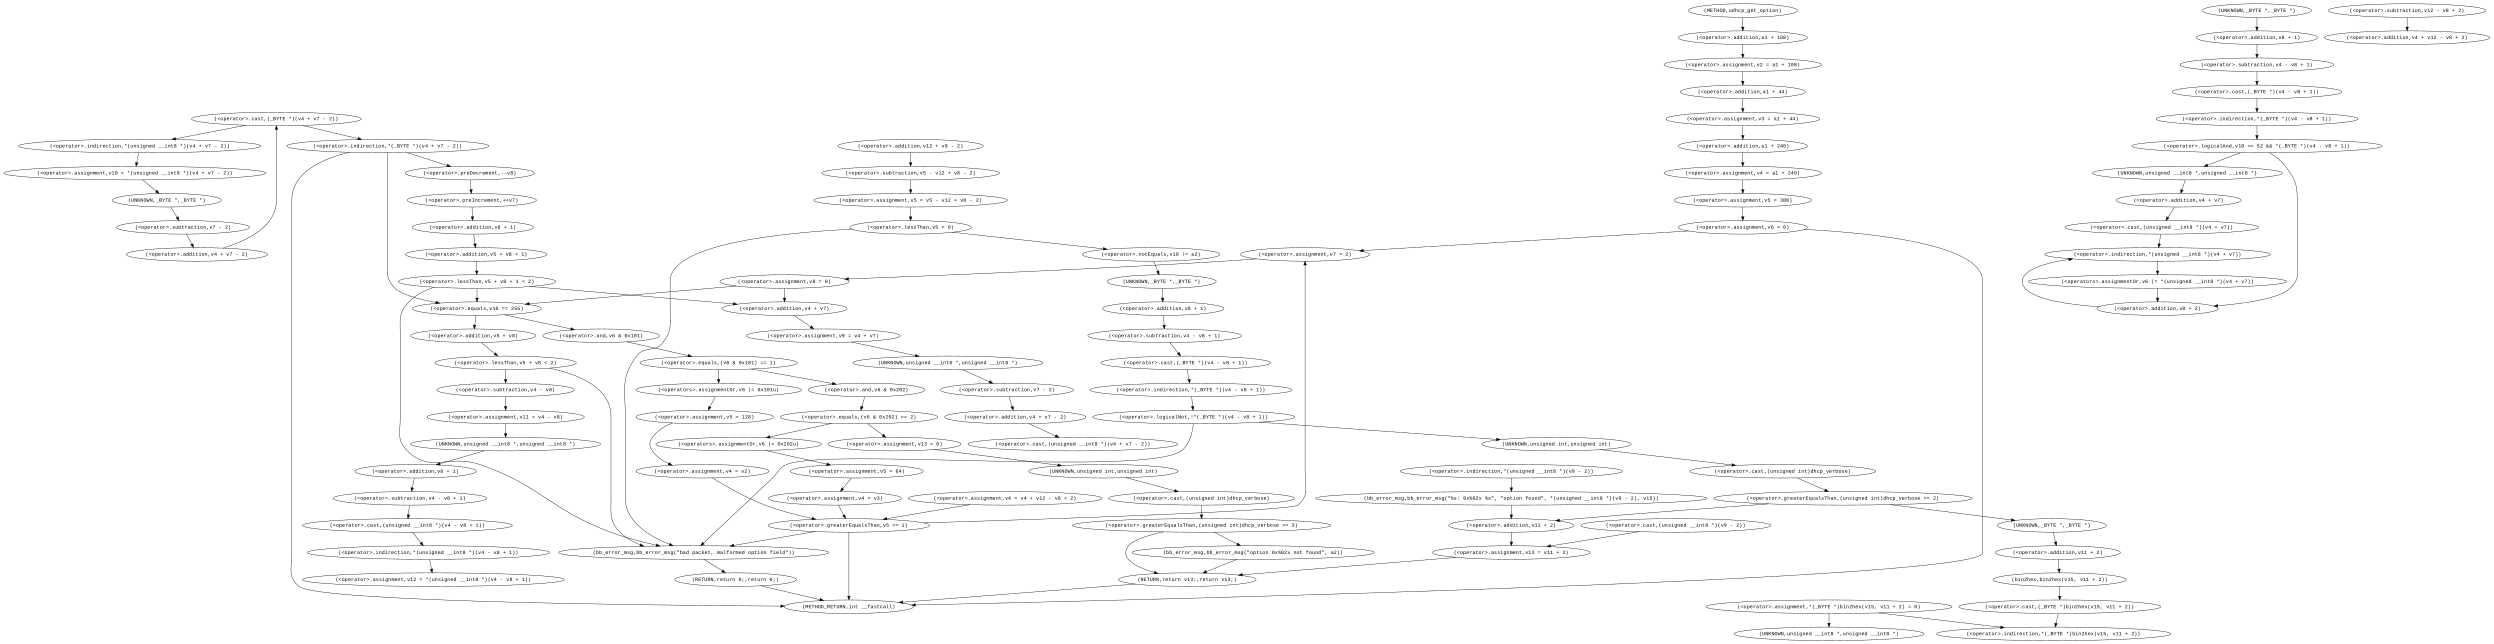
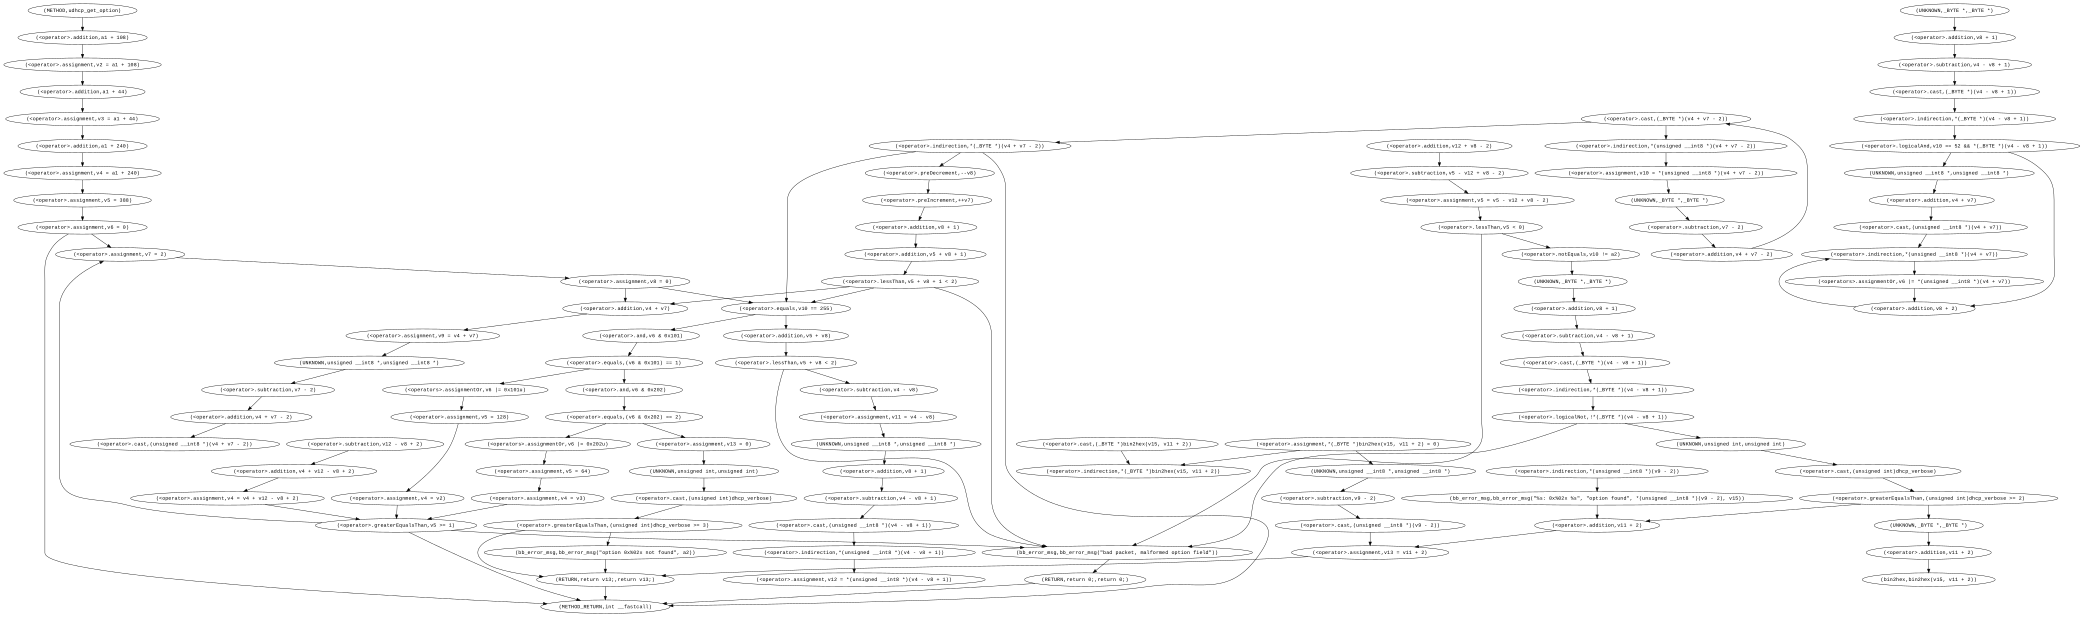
edge "(<operator>.addition,v4 + v12 - v8 + 2)" -> "(<operator>.assignment,v4 = v4 + v12 - v8 + 2)": added
node "(<operator>.subtraction,v9 - 2)": added
edge "(bin2hex,bin2hex(v15, v11 + 2))" -> "(<operator>.cast,(_BYTE *)bin2hex(v15, v11 + 2))": removed
